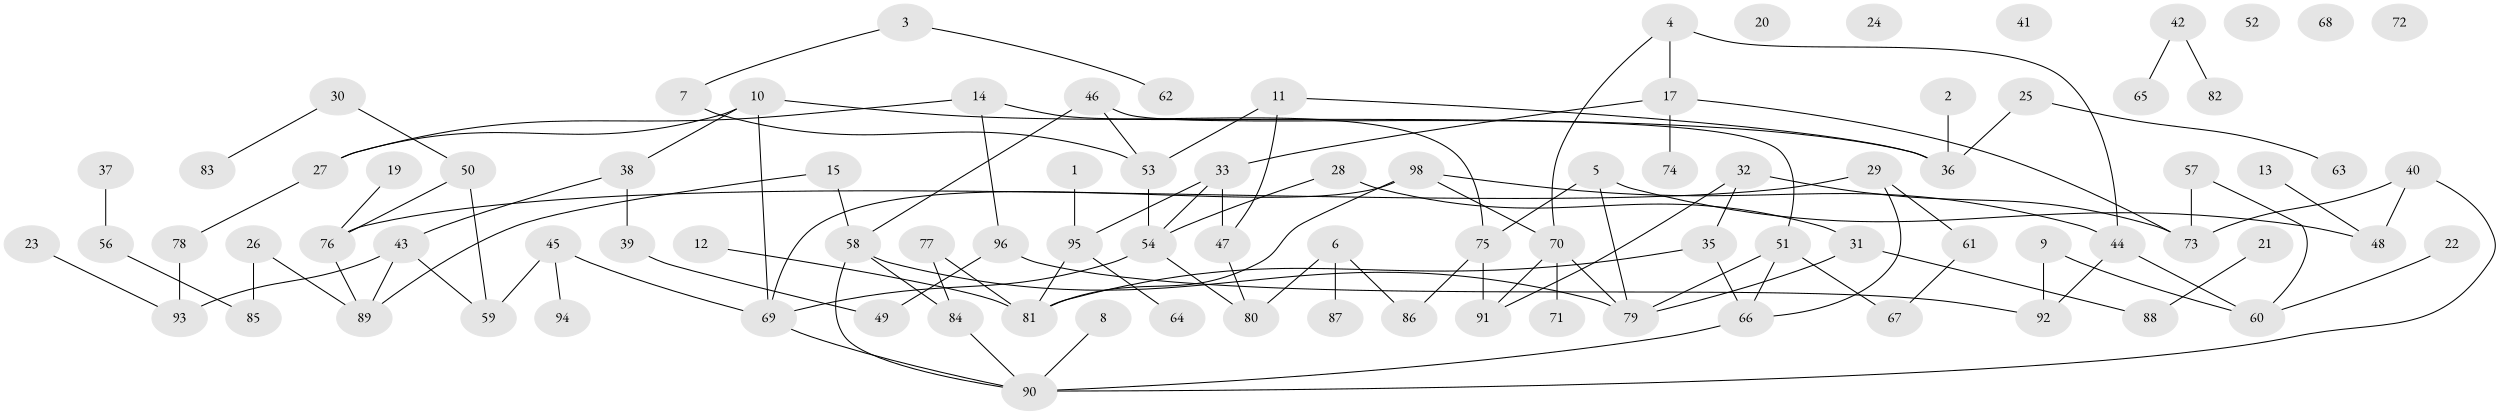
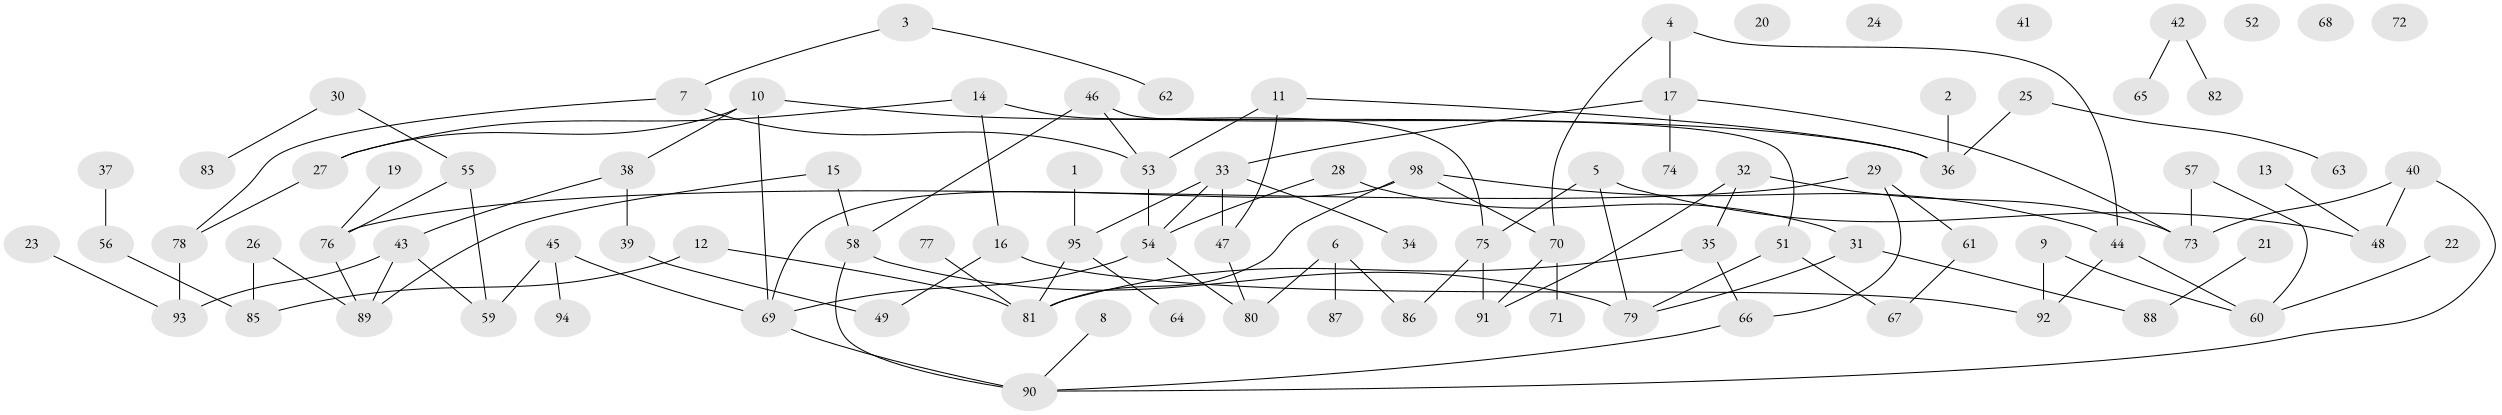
edge "7" -- "78": added
node "50": label "50" -> "55"
node "96": label "96" -> "16"
node "34": added
edge "51" -- "66": removed
edge "70" -- "79": removed
edge "12" -- "85": added
node "84": removed
